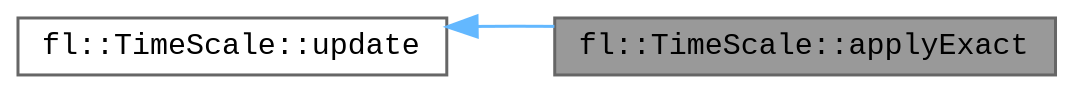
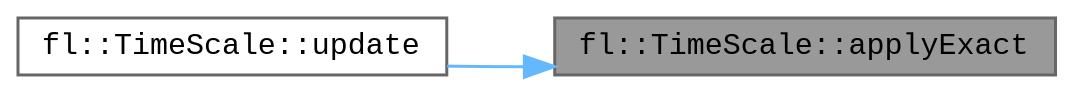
edge "fl::TimeScale::applyExact" -> "fl::TimeScale::update": reversed
